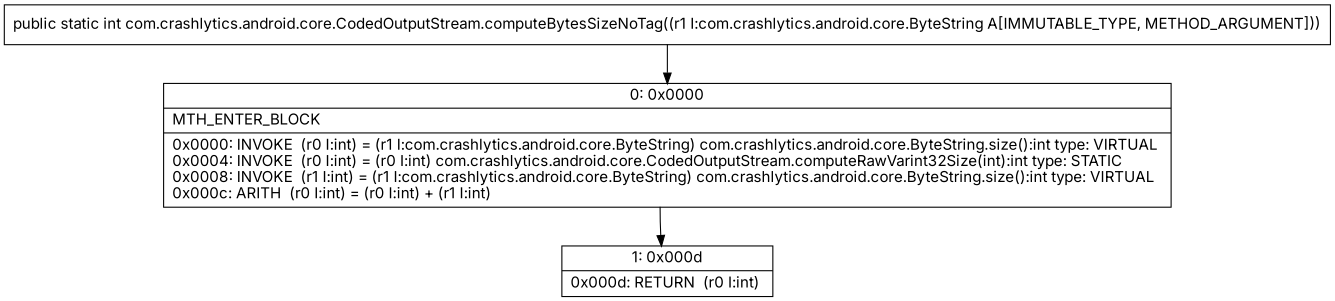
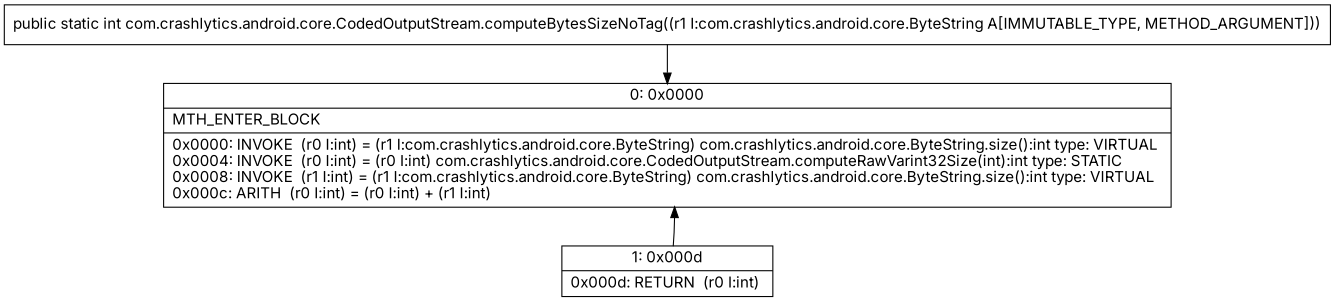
edge "0: 0x0000" -> "1: 0x000d": reversed
